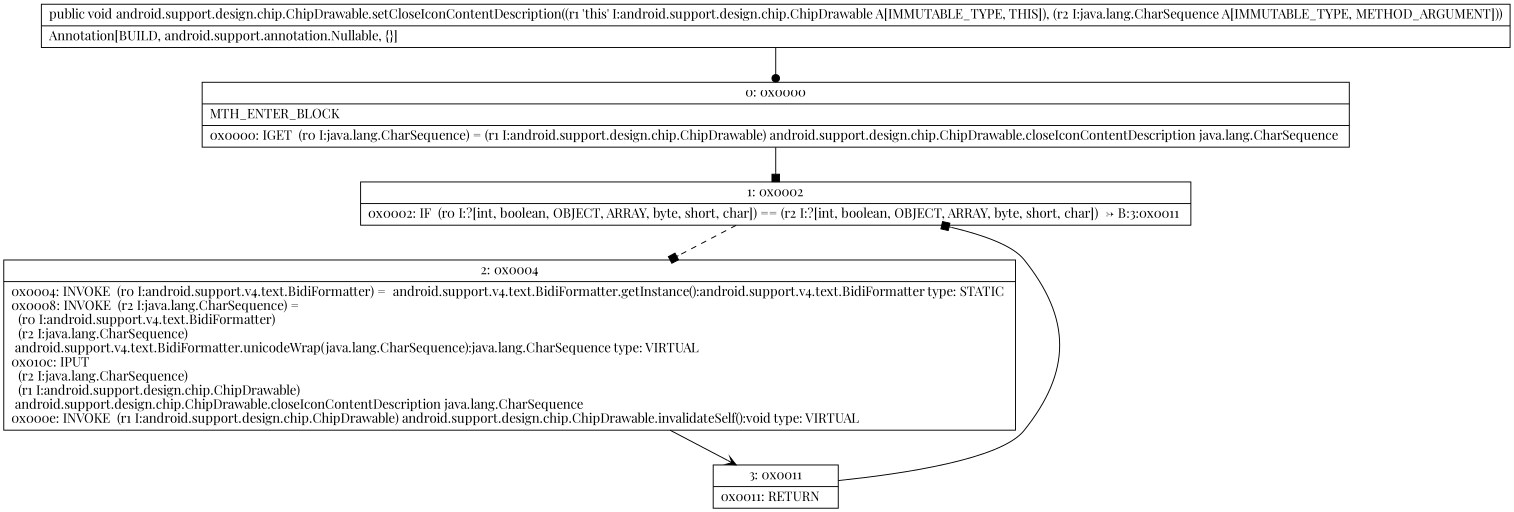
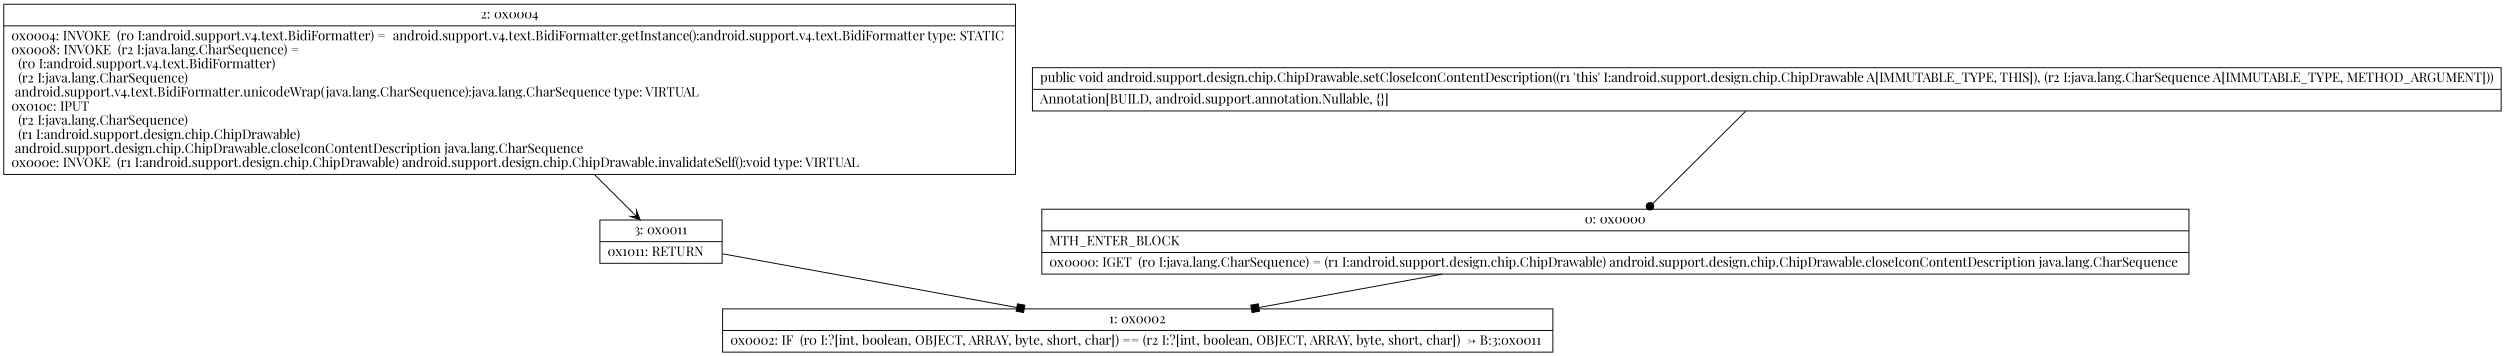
edge "1: 0x0002" -> "2: 0x0004": removed
node "3: 0x0011": text "0x0011: RETURN" -> "0x1011: RETURN"
